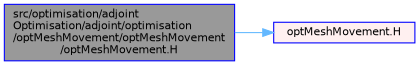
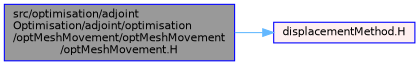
node "optMeshMovement.H": label "optMeshMovement.H" -> "displacementMethod.H"
